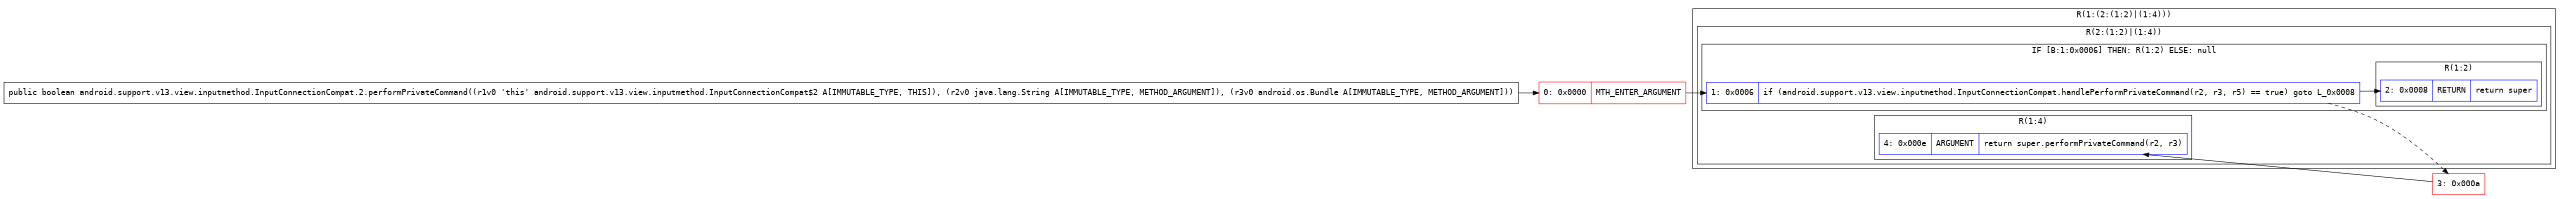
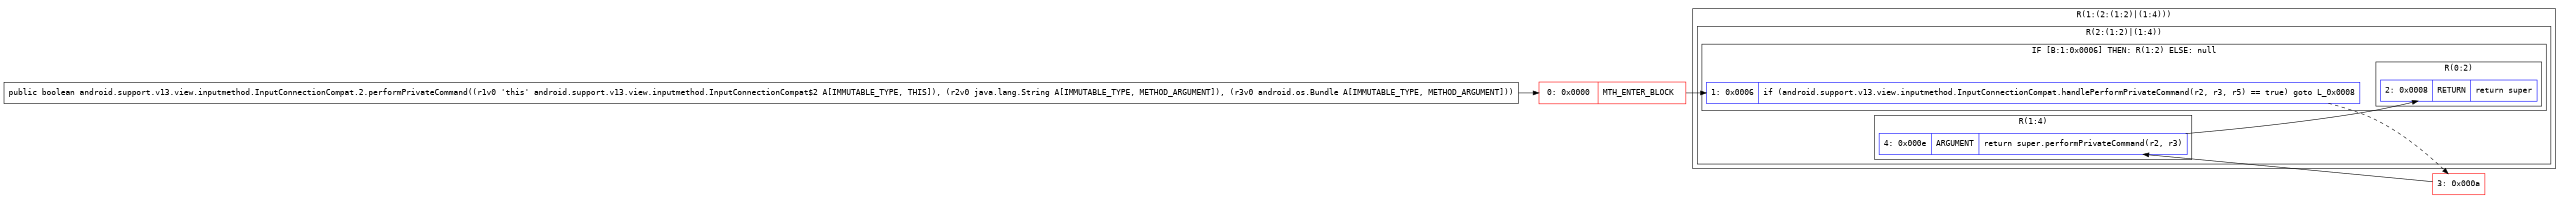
cluster "R(1:2)": label "R(1:2)" -> "R(0:2)"
edge "1: 0x0006" -> "2: 0x0008": now "4: 0x000e" -> "2: 0x0008"
node "0: 0x0000": text "MTH_ENTER_ARGUMENT" -> "MTH_ENTER_BLOCK"
